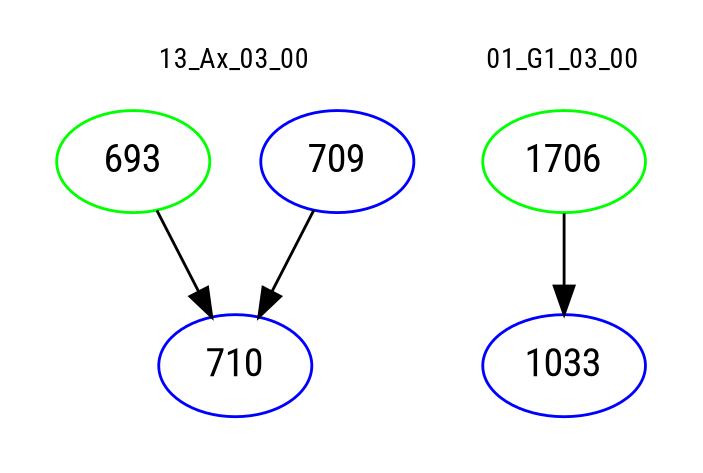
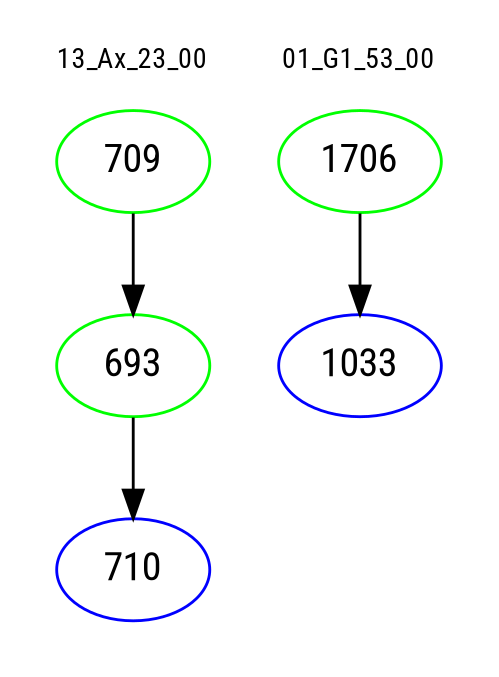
cluster "13_Ax_03_00": label "13_Ax_03_00" -> "13_Ax_23_00"
cluster "01_G1_03_00": label "01_G1_03_00" -> "01_G1_53_00"
node "709": color blue -> green
edge "709" -> "710": now "709" -> "693"
